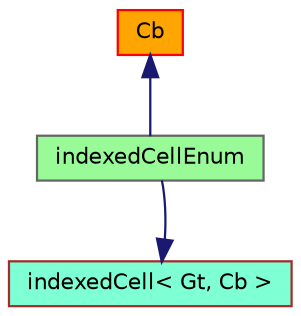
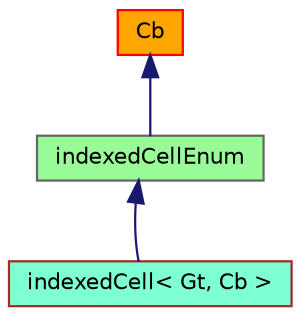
edge "indexedCellEnum" -> "indexedCell< Gt, Cb >": reversed
